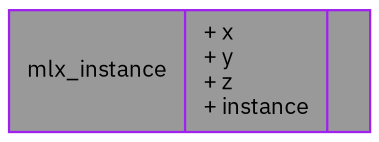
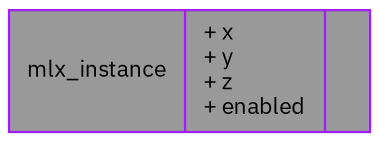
node "mlx_instance": text "+ instance" -> "+ enabled"
